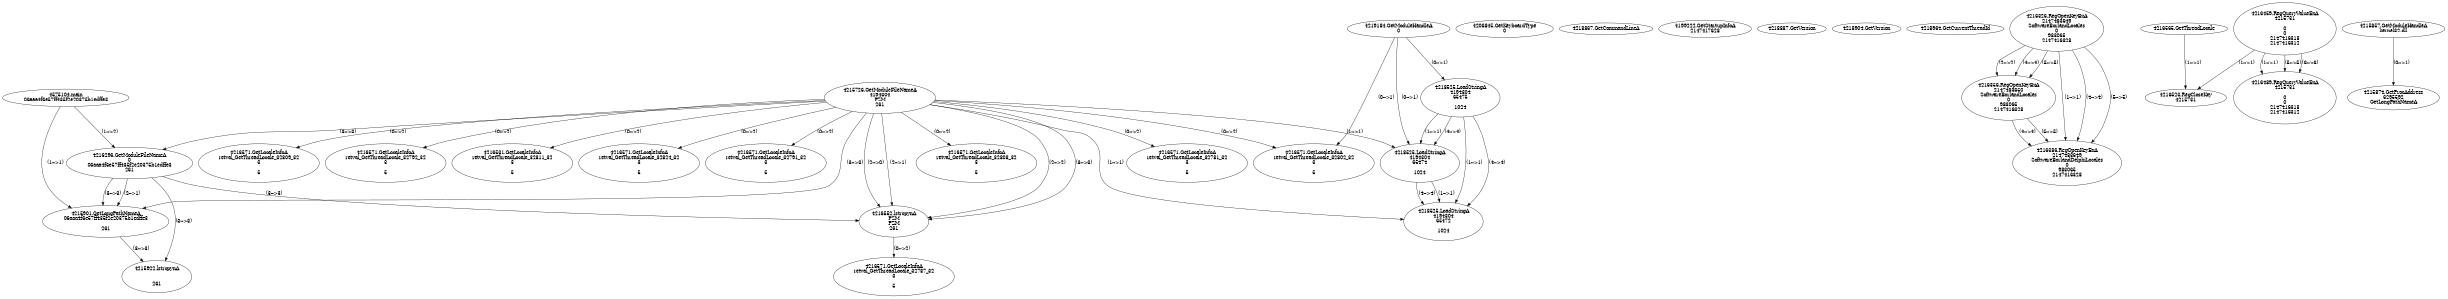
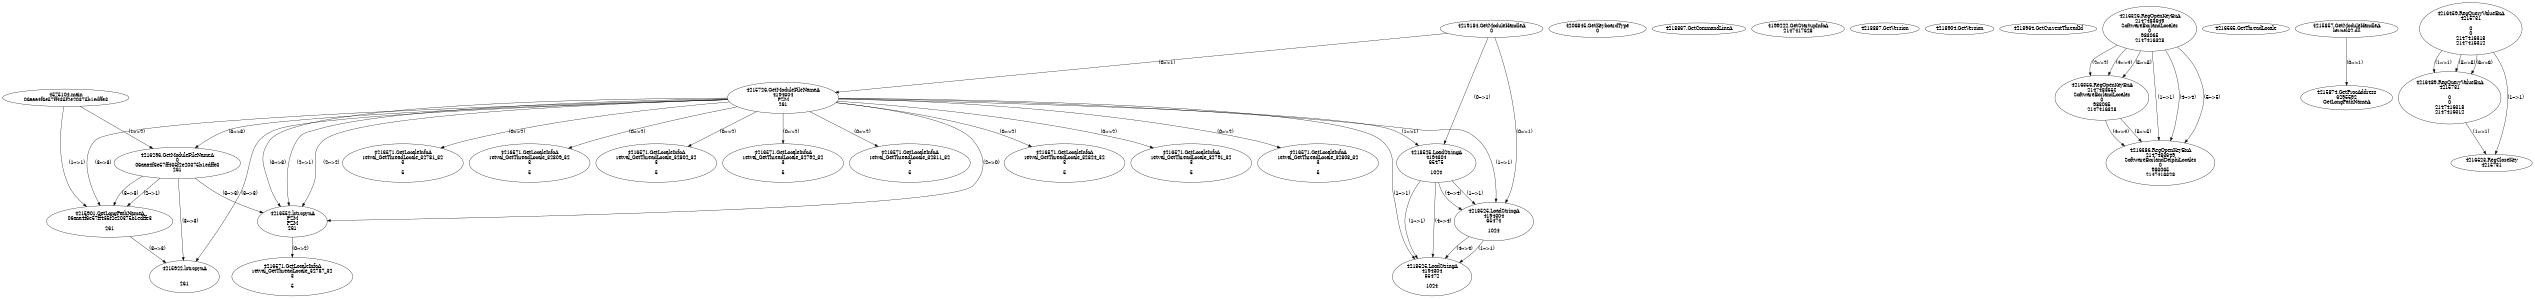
edge "4216565.GetThreadLocale" -> "4216523.RegCloseKey 4215731": now "4216489.RegQueryValueExA 4215731 0 0 2147416318 2147416312" -> "4216523.RegCloseKey 4215731"
edge "4219184.GetModuleHandleA 0" -> "4216571.GetLocaleInfoA retval_GetThreadLocale_32802_32 3 5": now "4219184.GetModuleHandleA 0" -> "4215726.GetModuleFileNameA 4194304 PZM 261"
edge "4215726.GetModuleFileNameA 4194304 PZM 261" -> "4218525.LoadStringA 4194304 65475 1024": added, label "(1-->1)"
edge "4215726.GetModuleFileNameA 4194304 PZM 261" -> "4215922.lstrcpynA 261": added, label "(3-->3)"
node "4216531.GetLocaleInfoA retval_GetThreadLocale_32811_32 3 5": label "4216531.GetLocaleInfoA retval_GetThreadLocale_32811_32 3 5" -> "4216571.GetLocaleInfoA retval_GetThreadLocale_32811_32 3 5"
